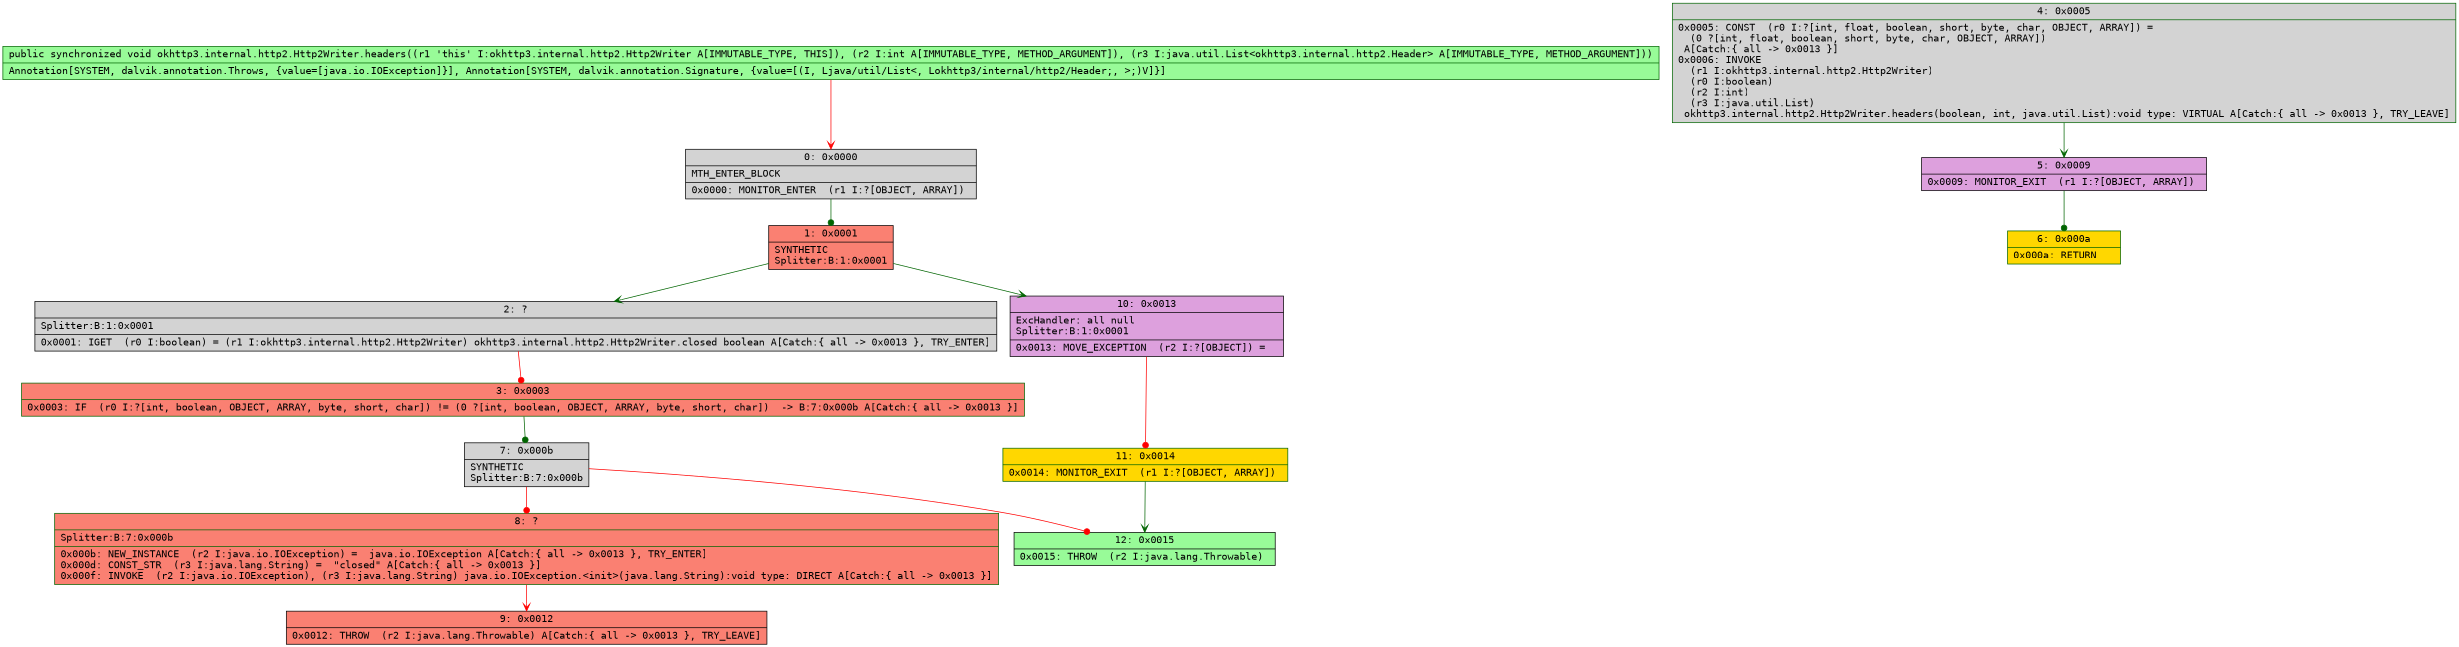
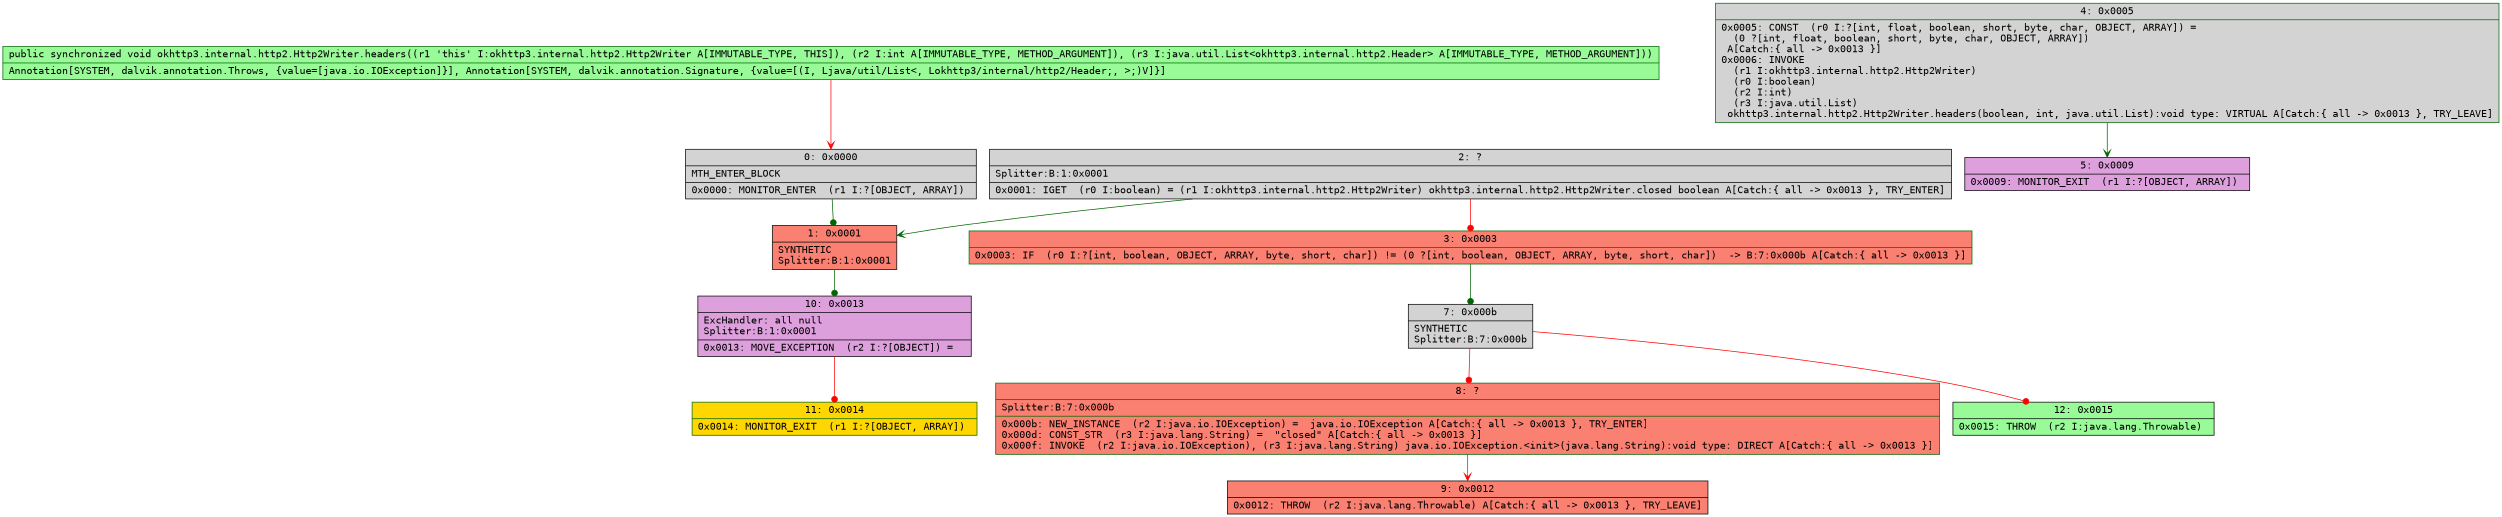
node "6: 0x000a": removed
edge "1: 0x0001" -> "10: 0x0013": arrowhead vee -> dot
edge "1: 0x0001" -> "2: ?": reversed
edge "11: 0x0014" -> "12: 0x0015": removed
